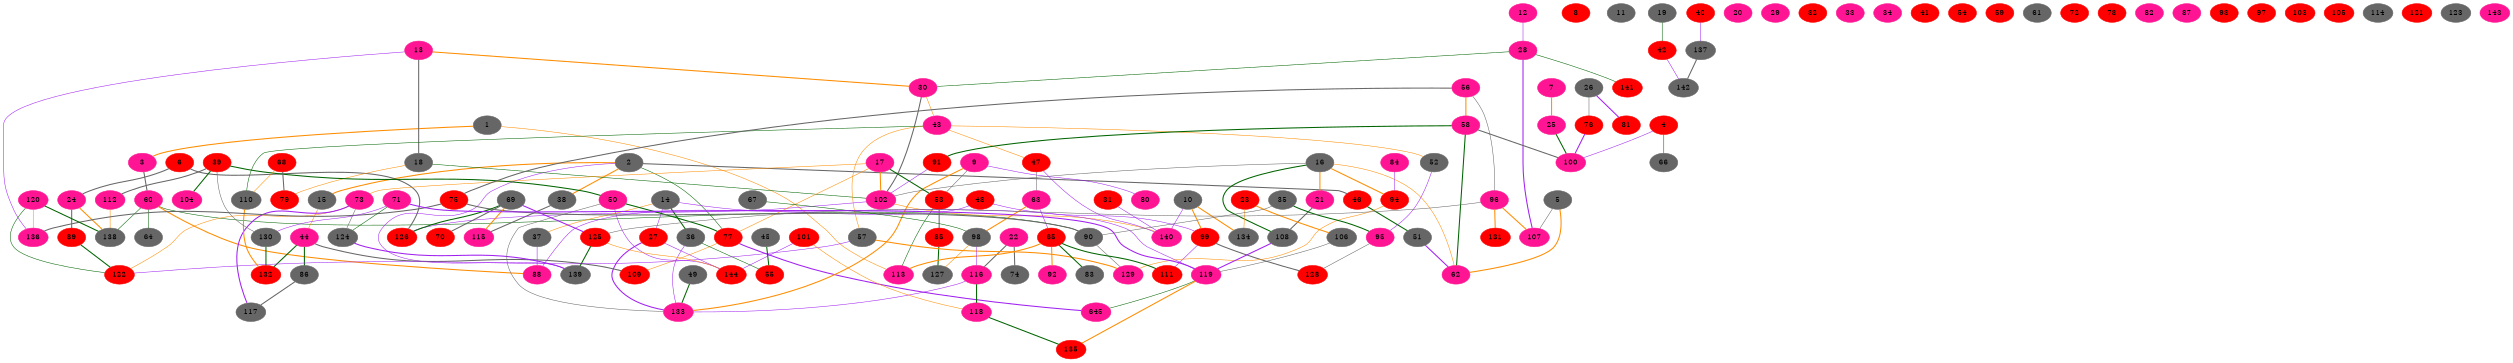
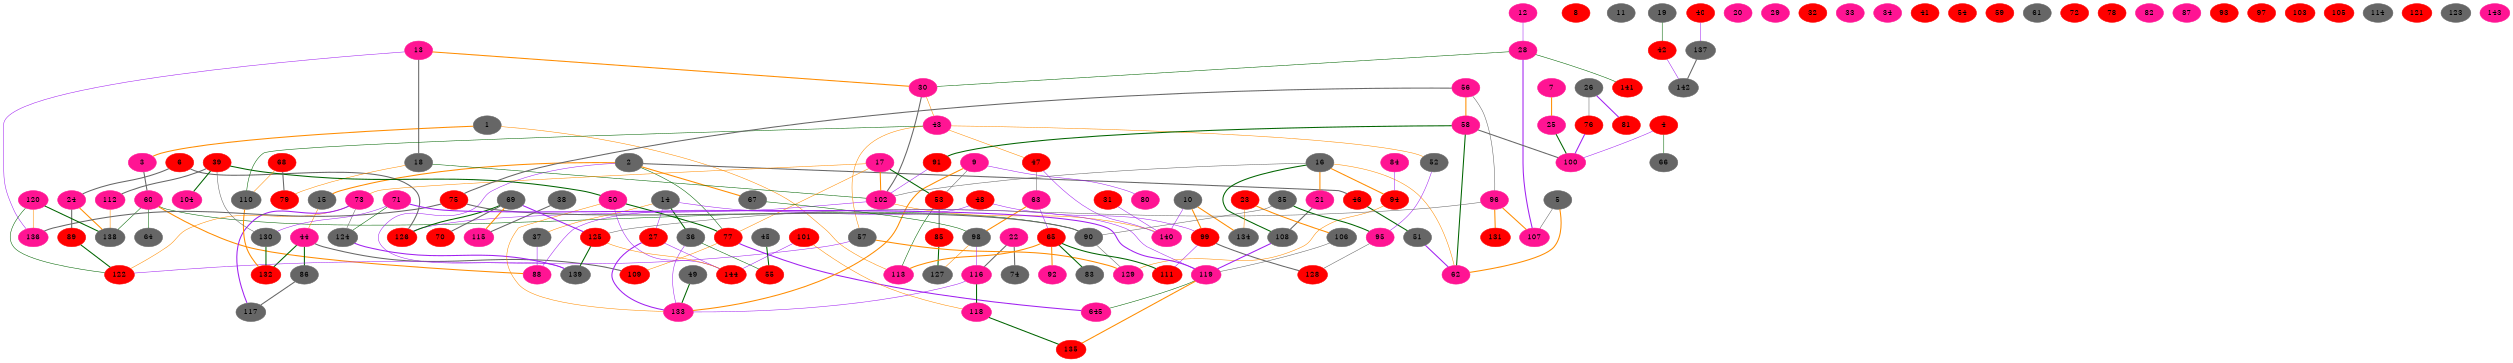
edge "2" -- "38": now "2" -- "67"
edge "50" -- "133": color gray40 -> darkorange
